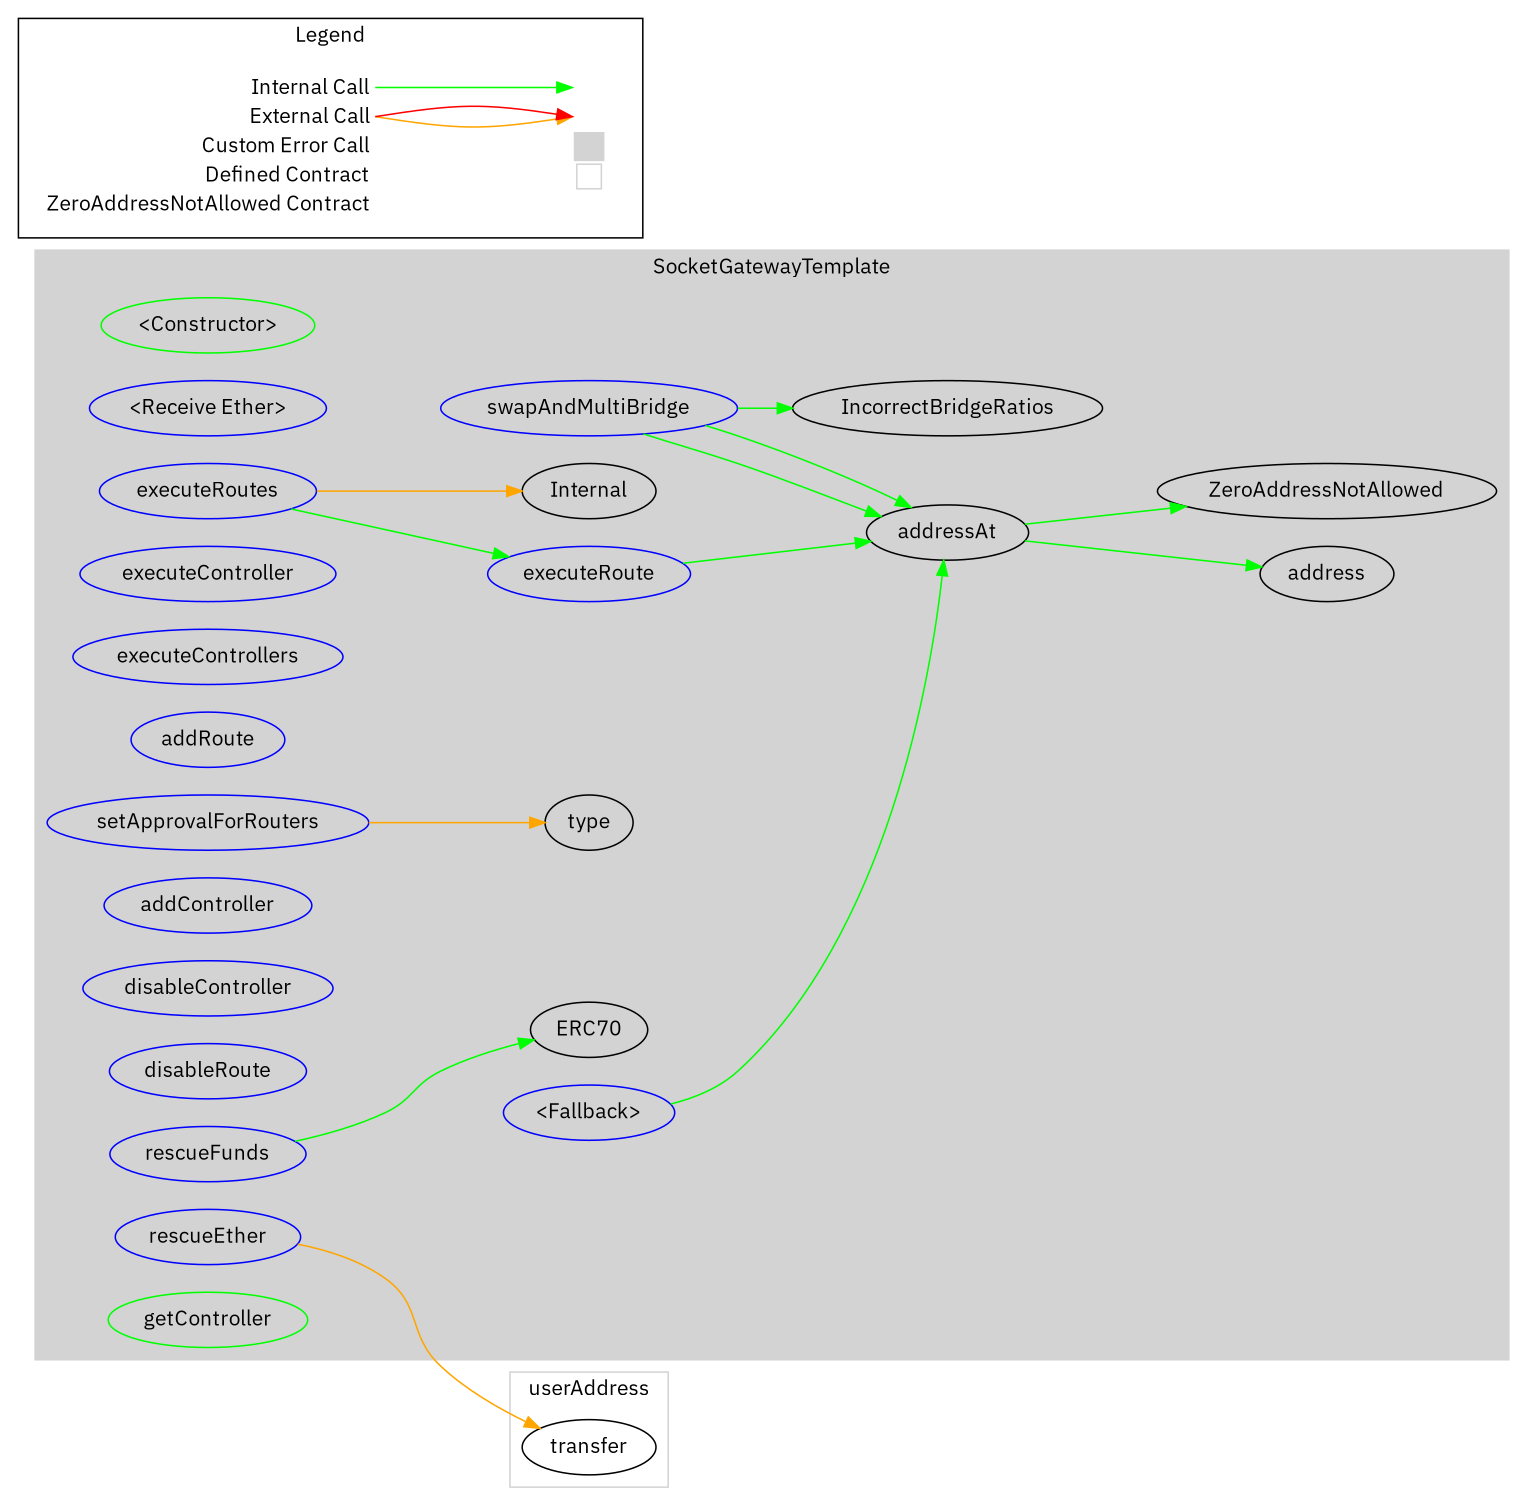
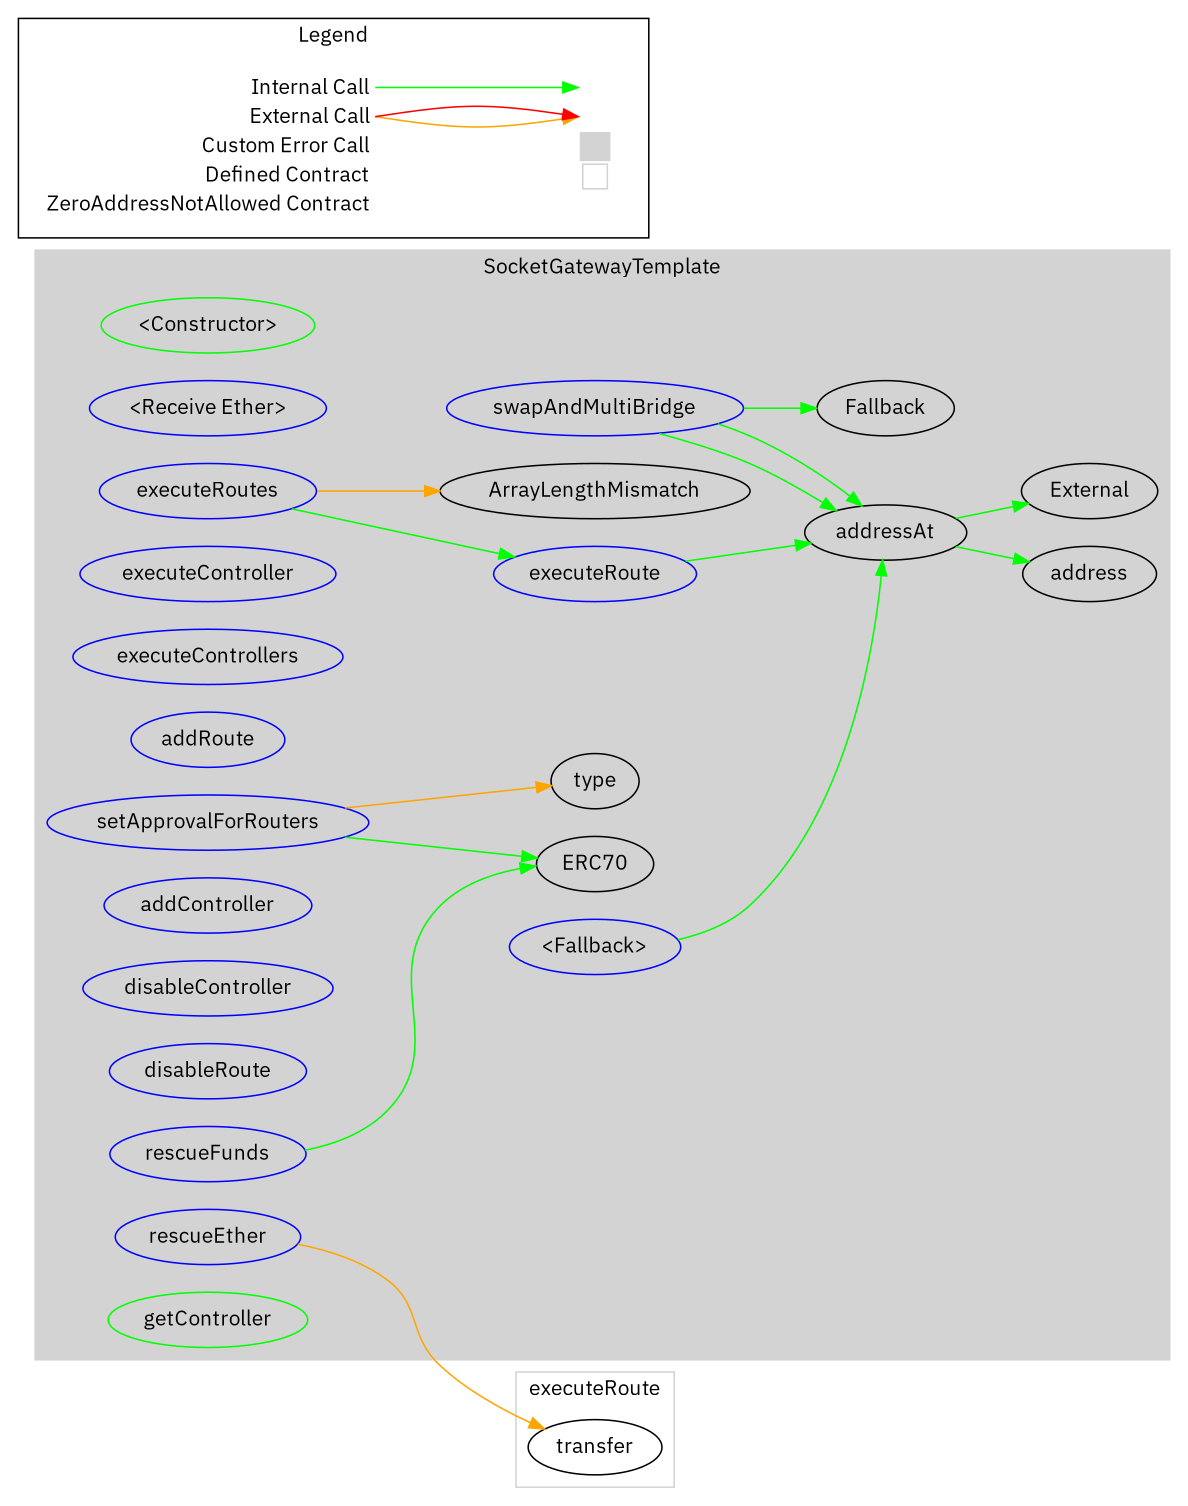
node "IncorrectBridgeRatios": label "IncorrectBridgeRatios" -> "Fallback"
node "Internal": label "Internal" -> "ArrayLengthMismatch"
node "ZeroAddressNotAllowed": label "ZeroAddressNotAllowed" -> "External"
edge "setApprovalForRouters" -> "ERC70": added
cluster "userAddress": label "userAddress" -> "executeRoute"
